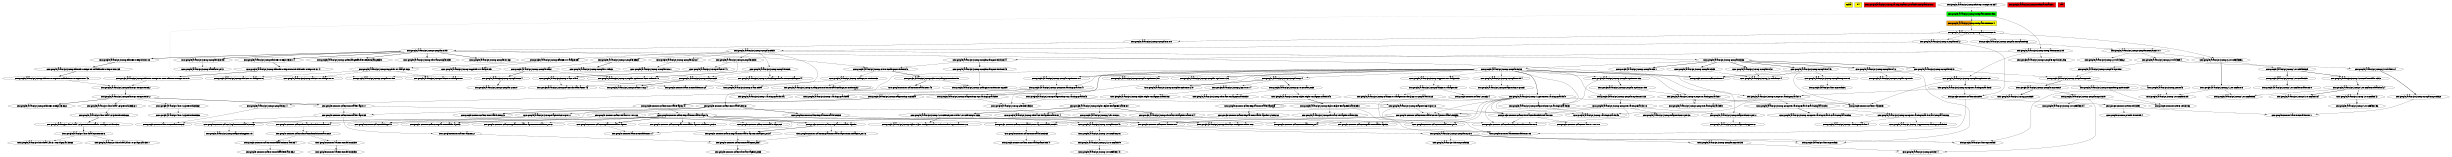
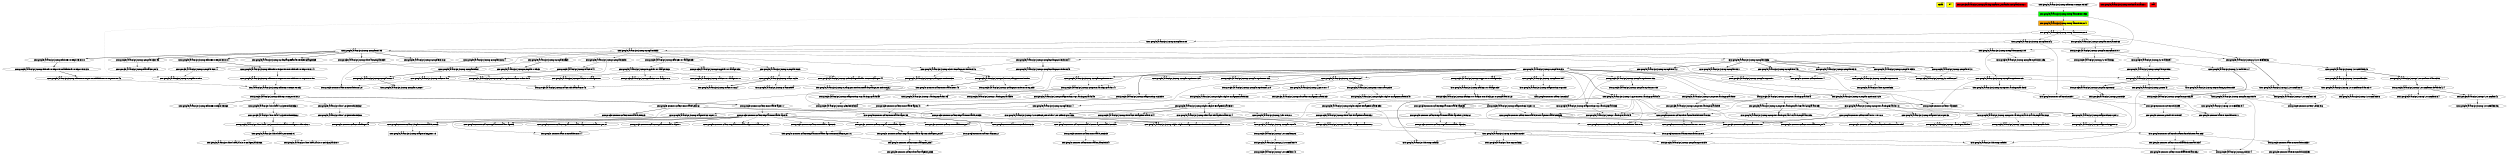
node "com.google.javascript.jscomp.RhinoErrorReporter#32": label "com.google.javascript.jscomp.RhinoErrorReporter#32" -> "com.javascript.javascript.jscomp.RhinoErrorReporter#32"
edge "com.google.javascript.jscomp.ComposeWarningsGuard#118" -> "com.google.common.collect.ImmutableSet$ArrayImmutableSet#393": now "com.google.javascript.jscomp.ComposeWarningsGuard#118" -> "com.google.common.collect.ImmutableEntry#40"
